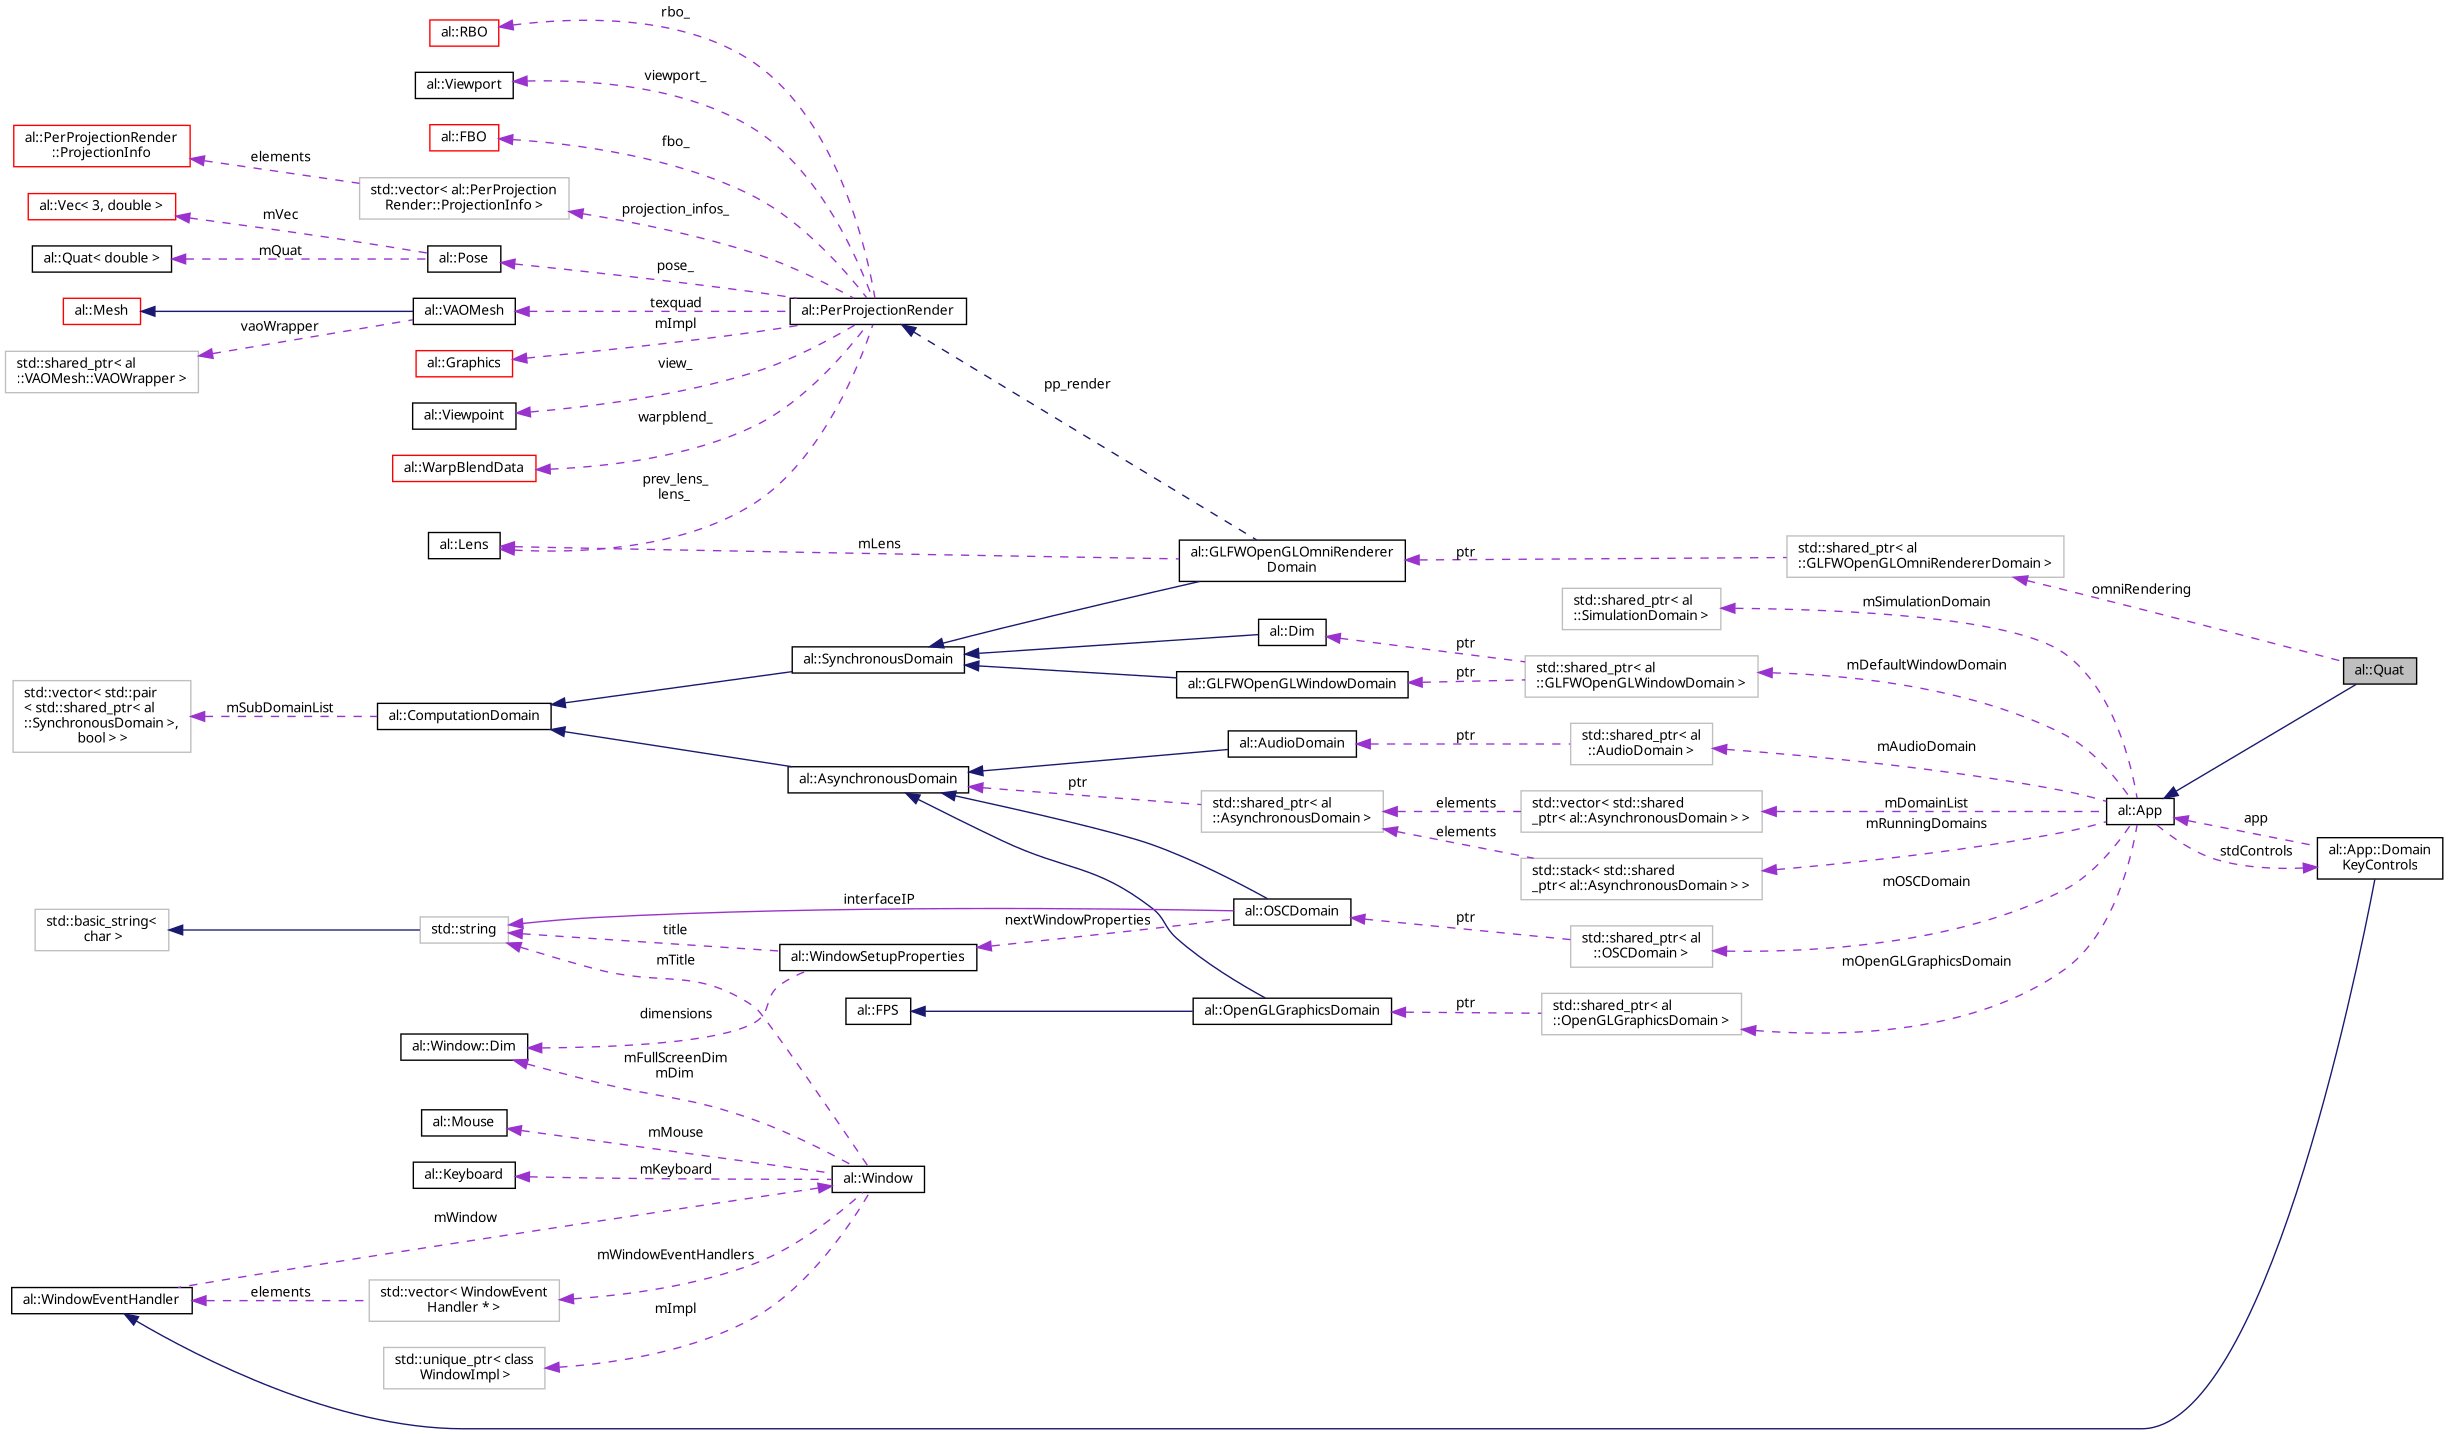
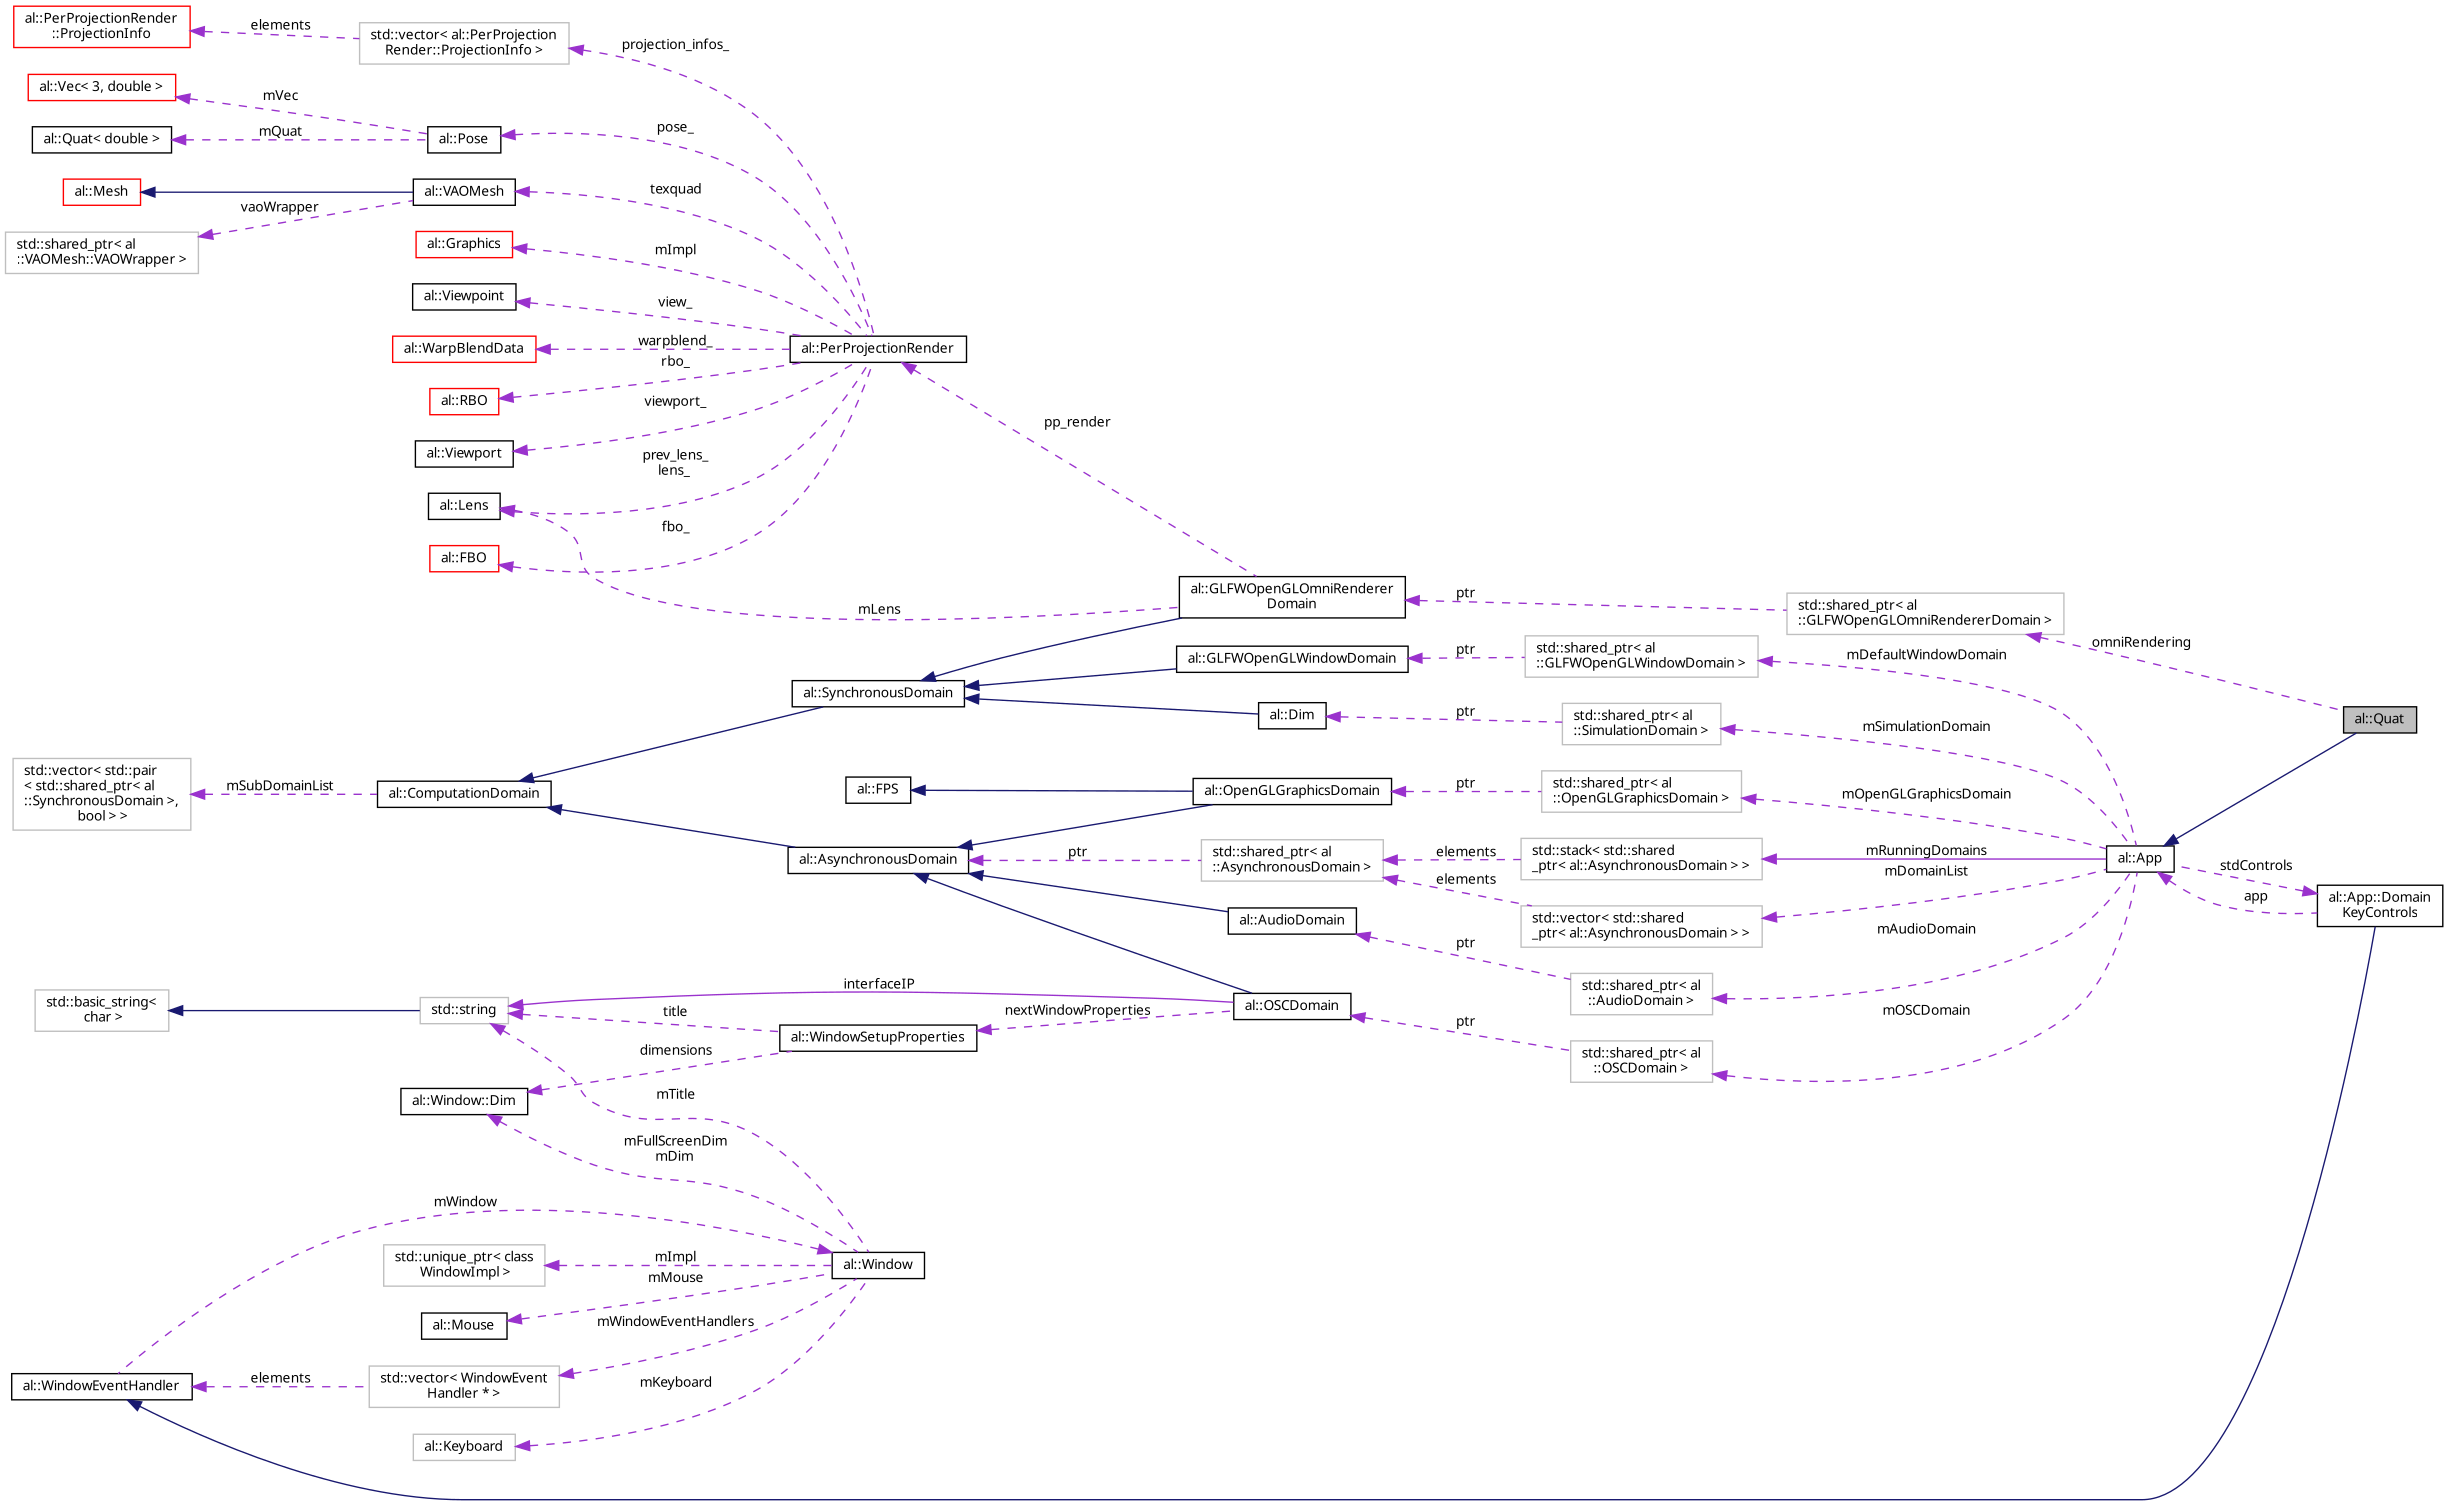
edge "al::GLFWOpenGLOmniRenderer Domain" -> "al::PerProjectionRender": color midnightblue -> darkorchid3
edge "std::shared_ptr< al ::GLFWOpenGLWindowDomain >" -> "al::Dim": now "std::shared_ptr< al ::SimulationDomain >" -> "al::Dim"
edge "al::App" -> "std::stack< std::shared _ptr< al::AsynchronousDomain > >": style dashed -> solid
node "al::Keyboard": color black -> grey75
